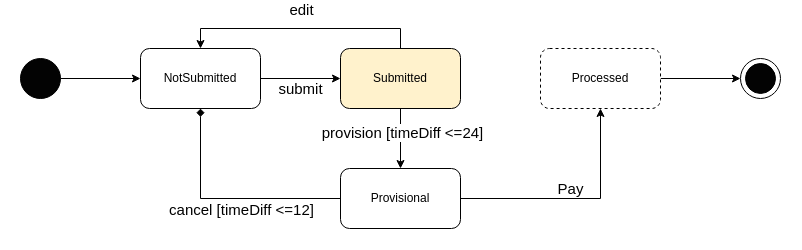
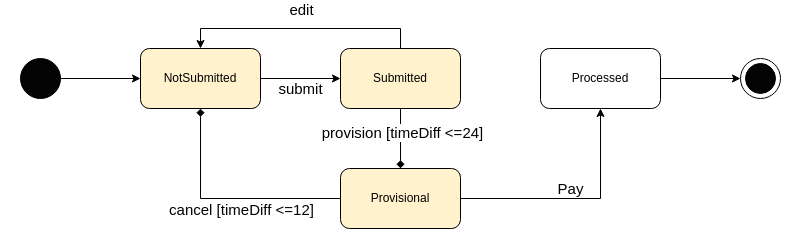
node "NotSubmitted": fillcolor #ffffff -> #fff2cc
node "Processed": style dashed -> solid
edge "Submitted" -> "Provisional": arrowhead classic -> diamond
node "Provisional": fillcolor #ffffff -> #fff2cc
